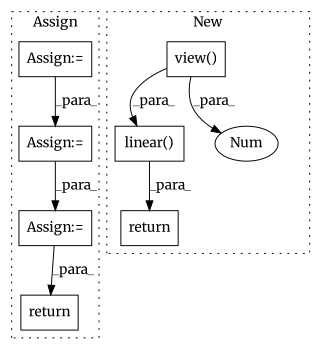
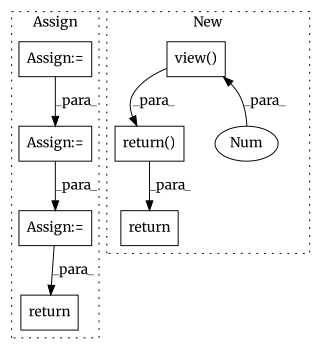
edge "view()" -> "Num": reversed
node "linear()": label "linear()" -> "return()"
